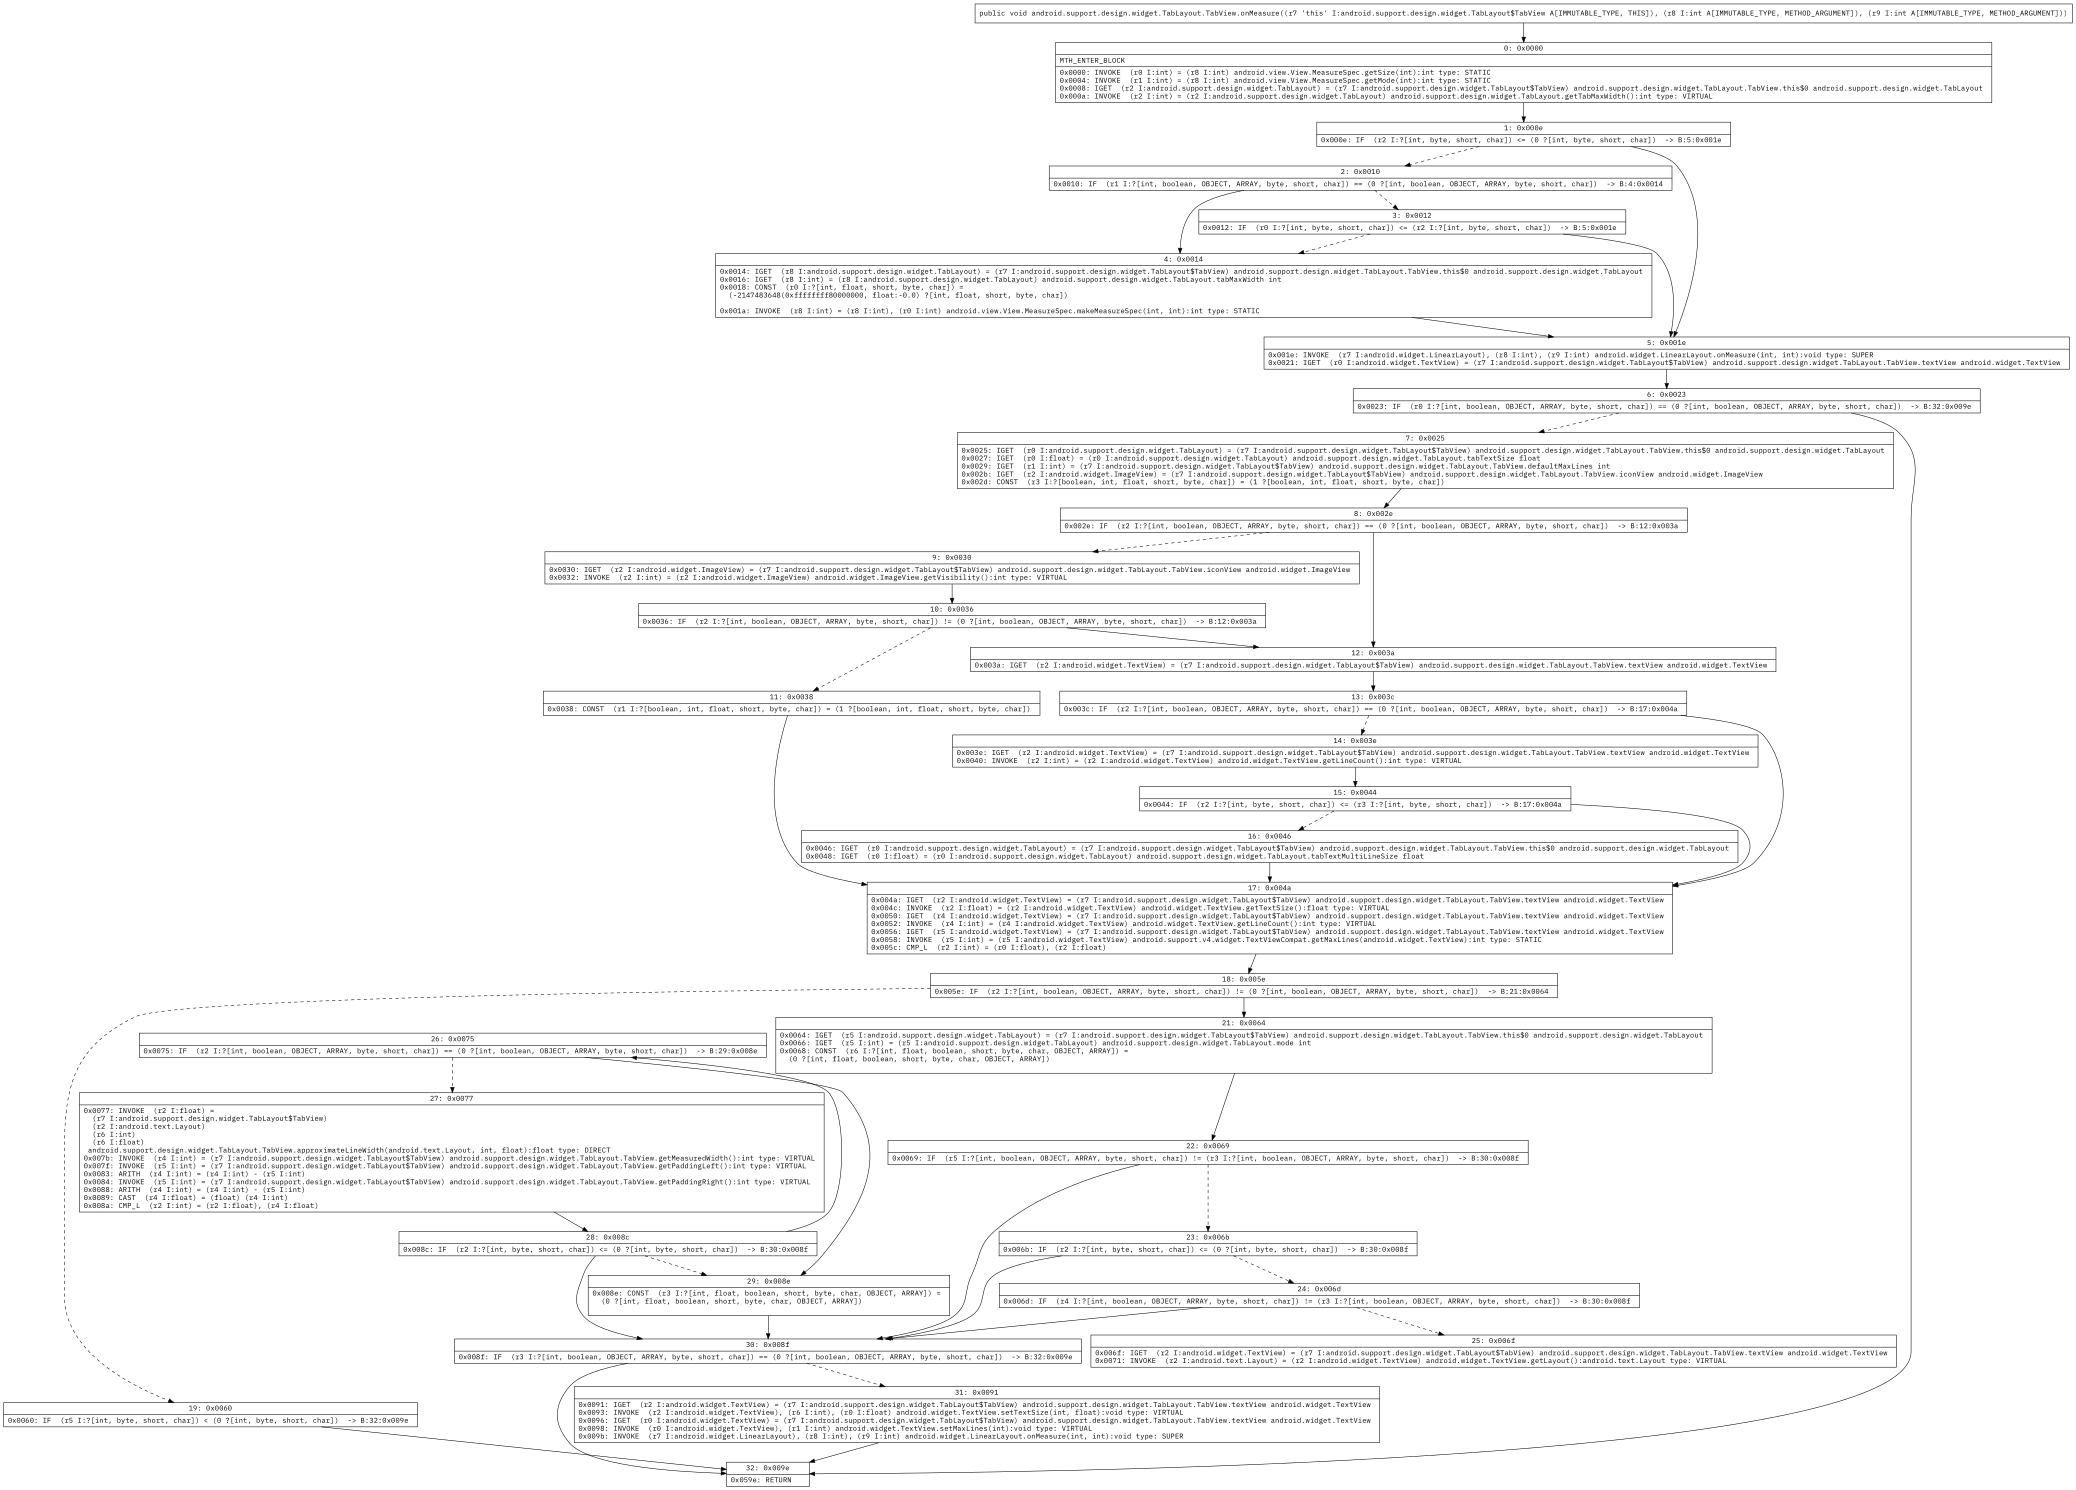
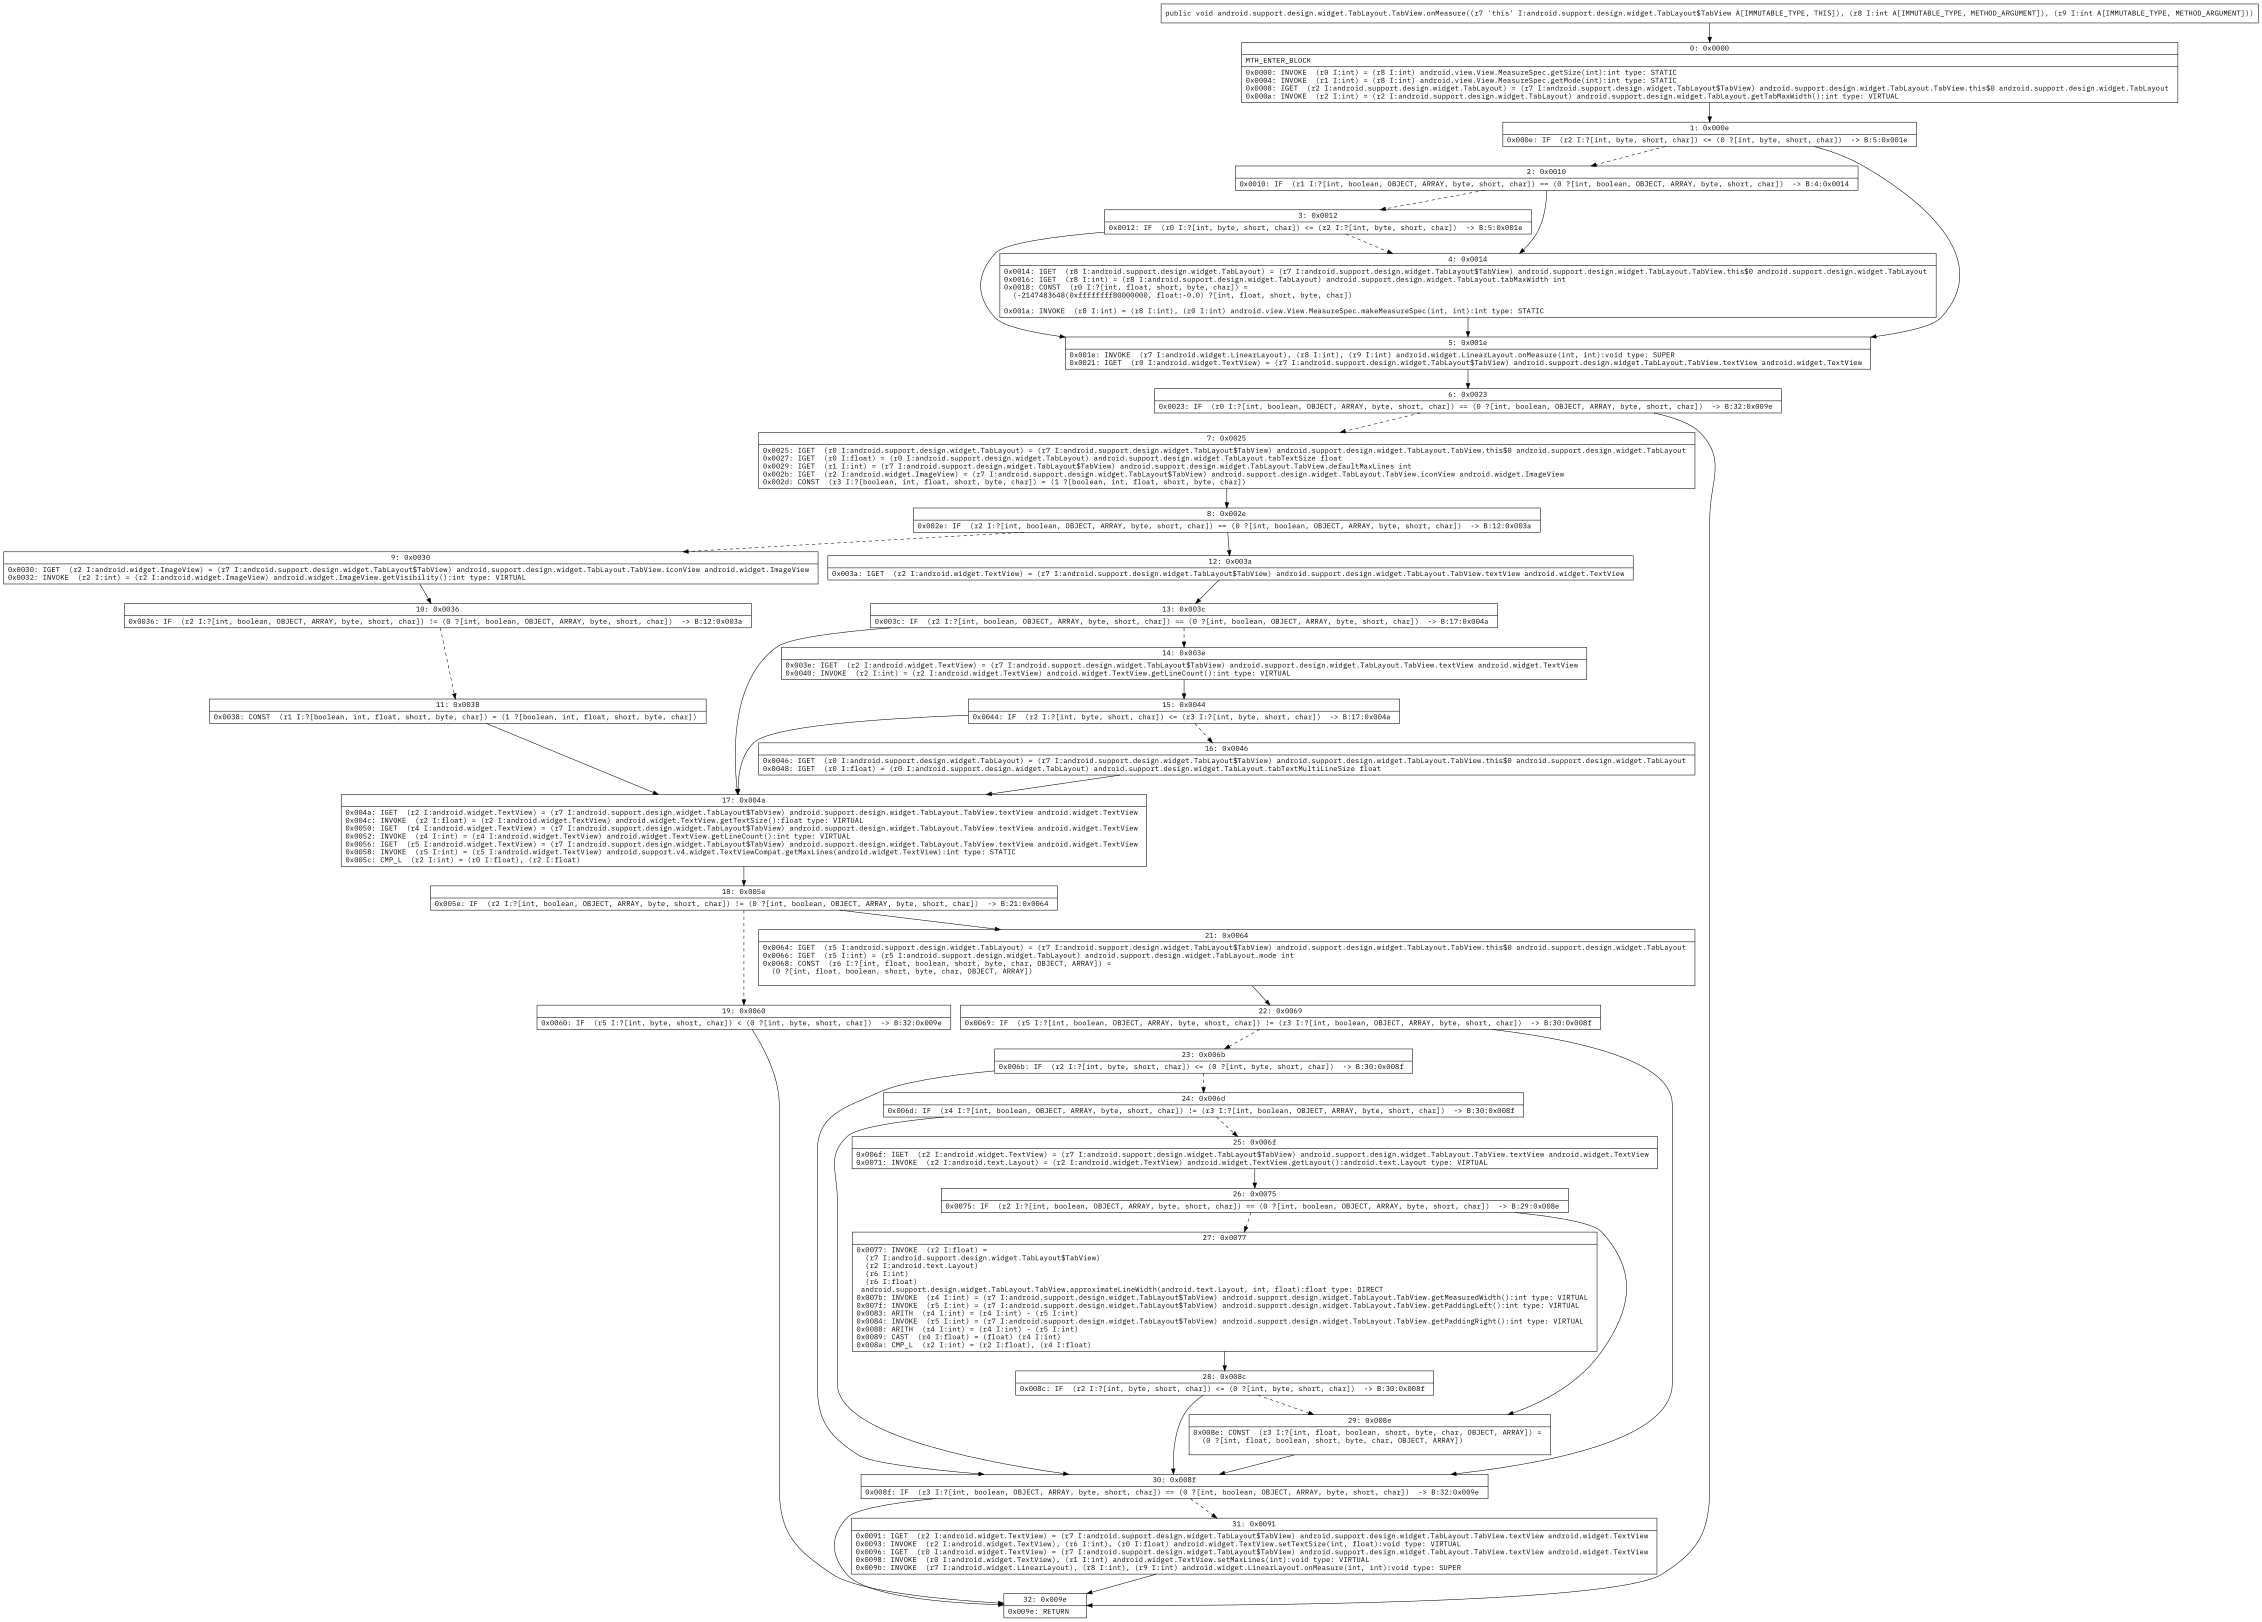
edge "10: 0x0036" -> "12: 0x003a": removed
edge "28: 0x008c" -> "26: 0x0075": now "25: 0x006f" -> "26: 0x0075"
node "32: 0x009e": text "0x059e: RETURN" -> "0x009e: RETURN"
